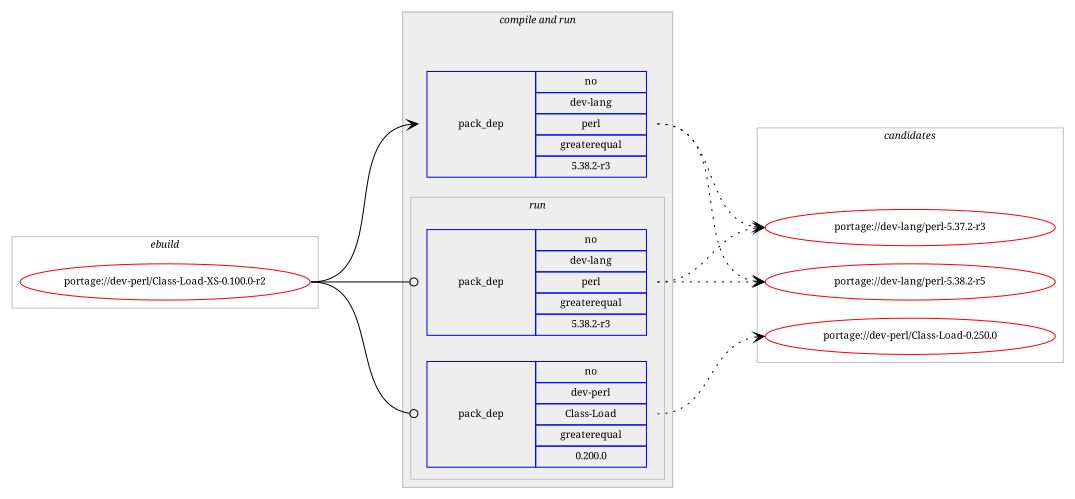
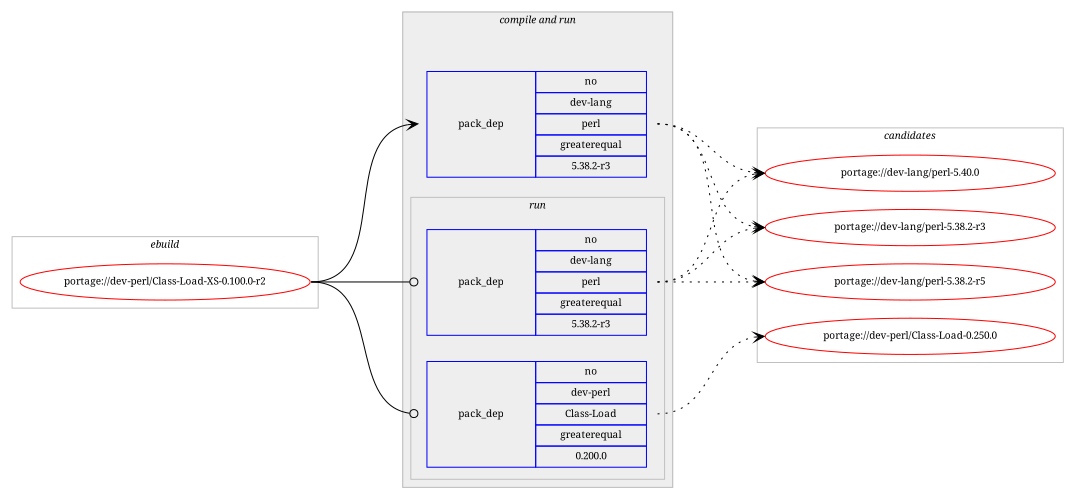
node "portage://dev-lang/perl-5.40.0": added
node "portage://dev-lang/perl-5.37.2-r3": label "portage://dev-lang/perl-5.37.2-r3" -> "portage://dev-lang/perl-5.38.2-r3"
